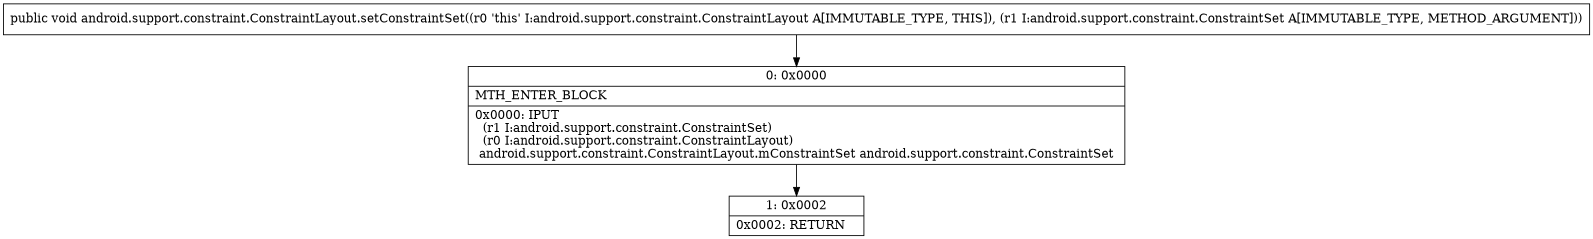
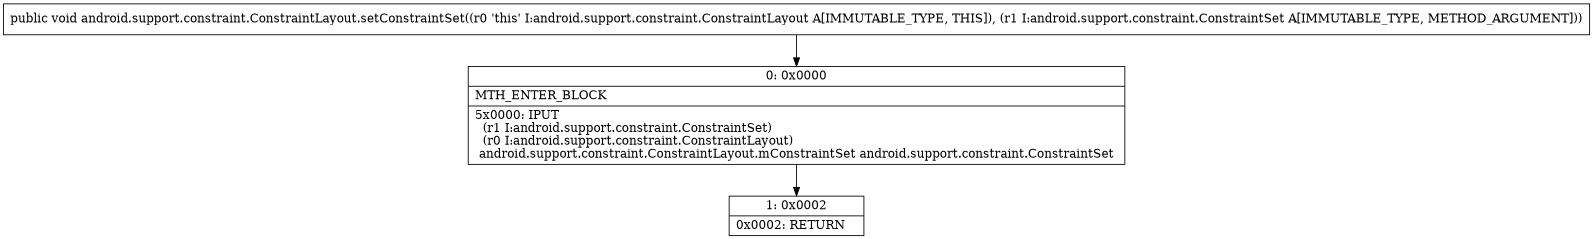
node "0: 0x0000": text "0x0000: IPUT" -> "5x0000: IPUT"
